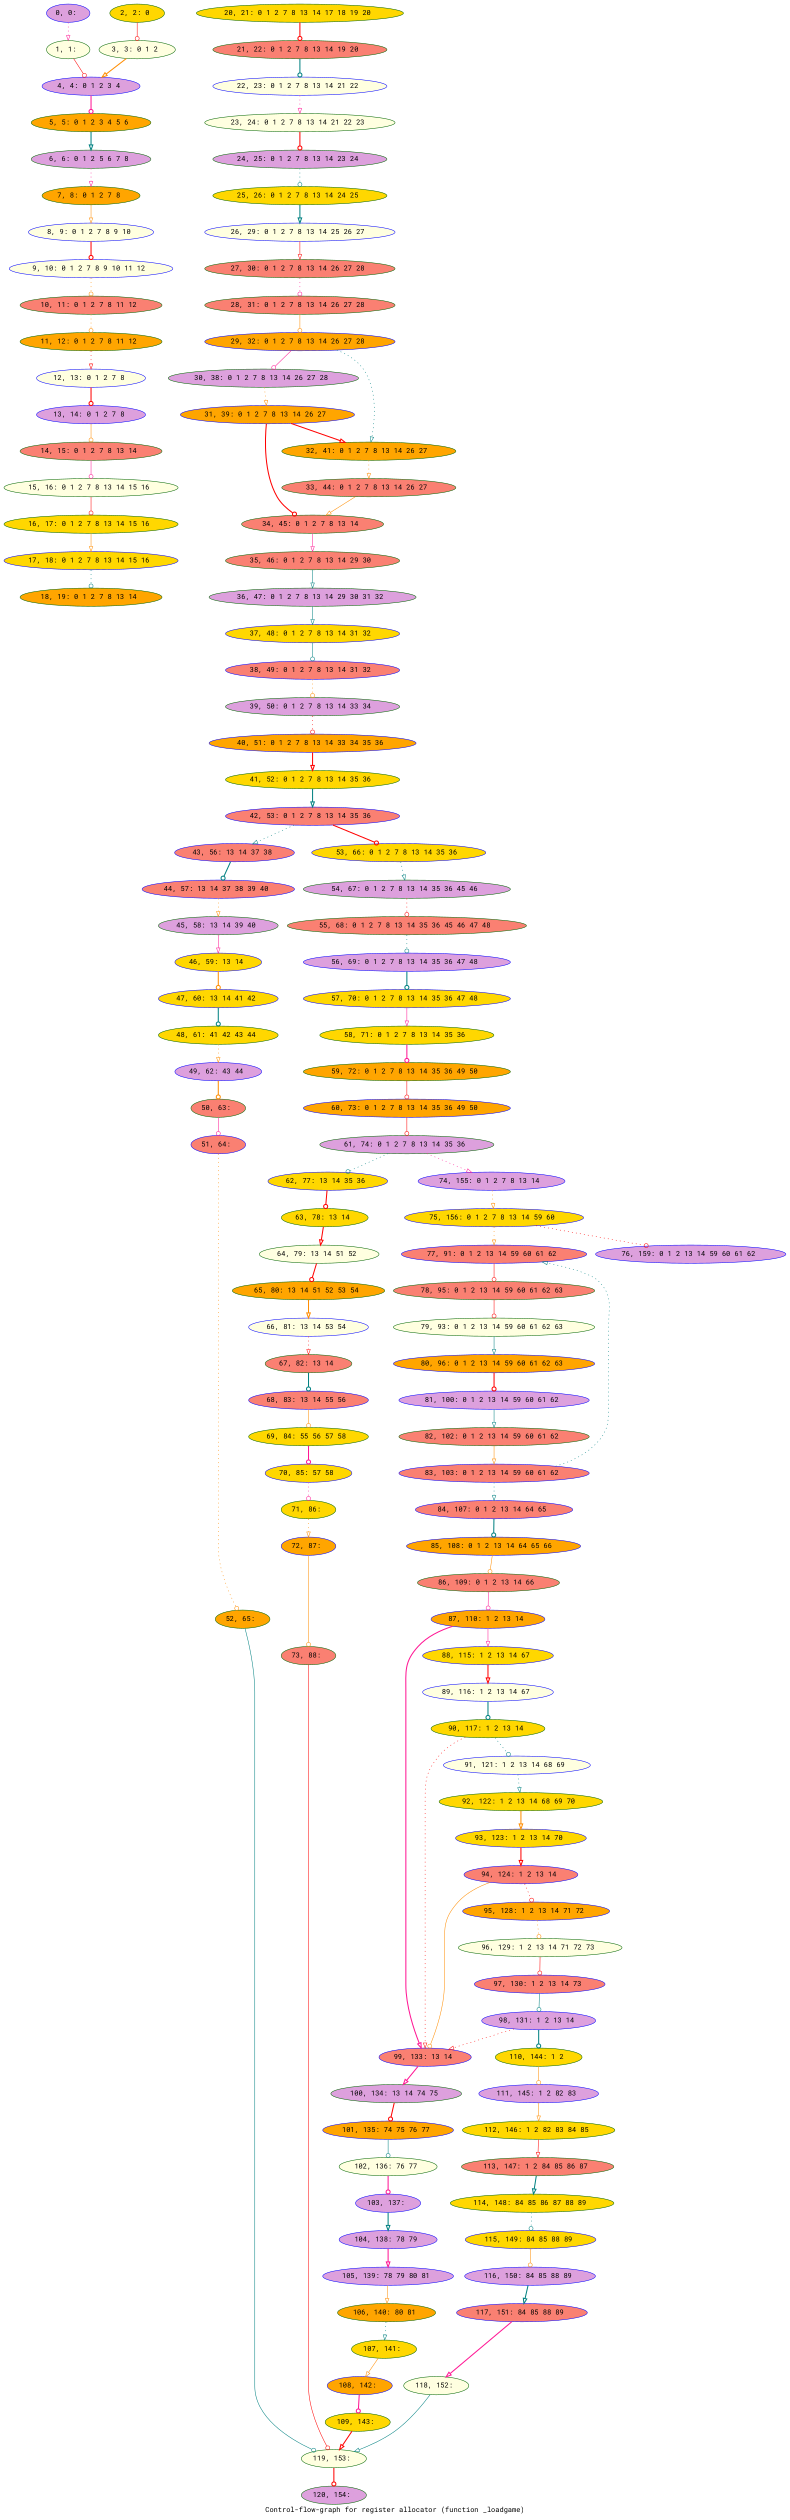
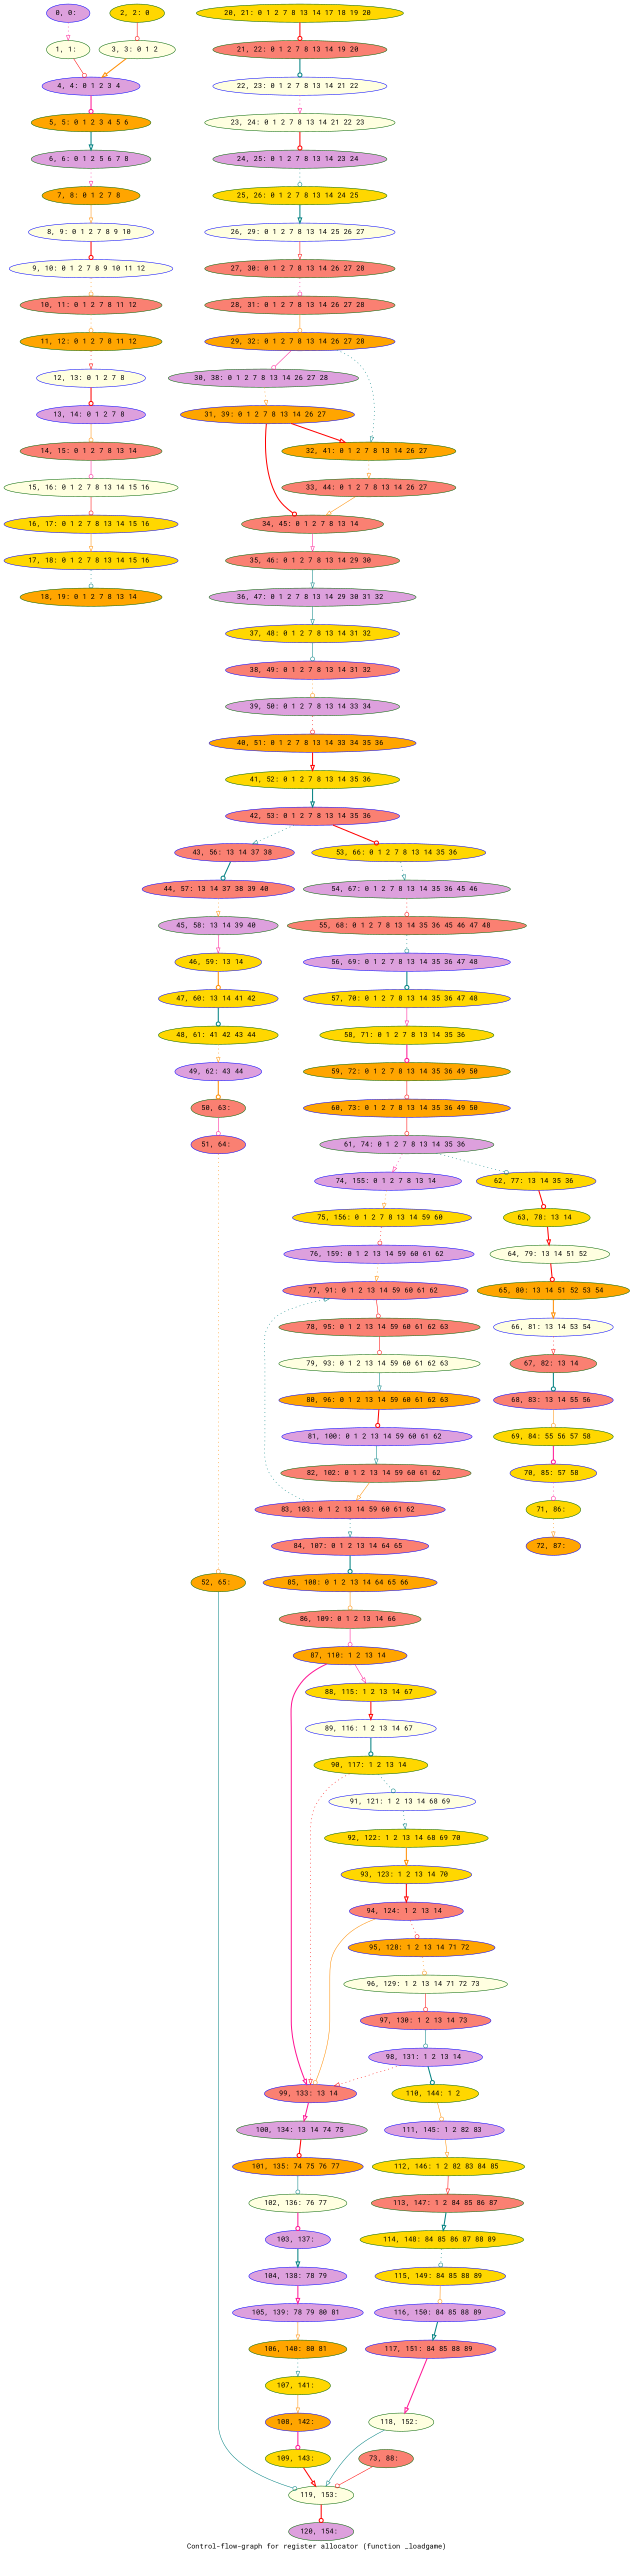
node "16, 17: 0 1 2 7 8 13 14 15 16": color darkgreen -> blue
edge "75, 156: 0 1 2 7 8 13 14 59 60" -> "77, 91: 0 1 2 13 14 59 60 61 62": now "76, 159: 0 1 2 13 14 59 60 61 62" -> "77, 91: 0 1 2 13 14 59 60 61 62"
edge "72, 87:" -> "73, 88:": removed
